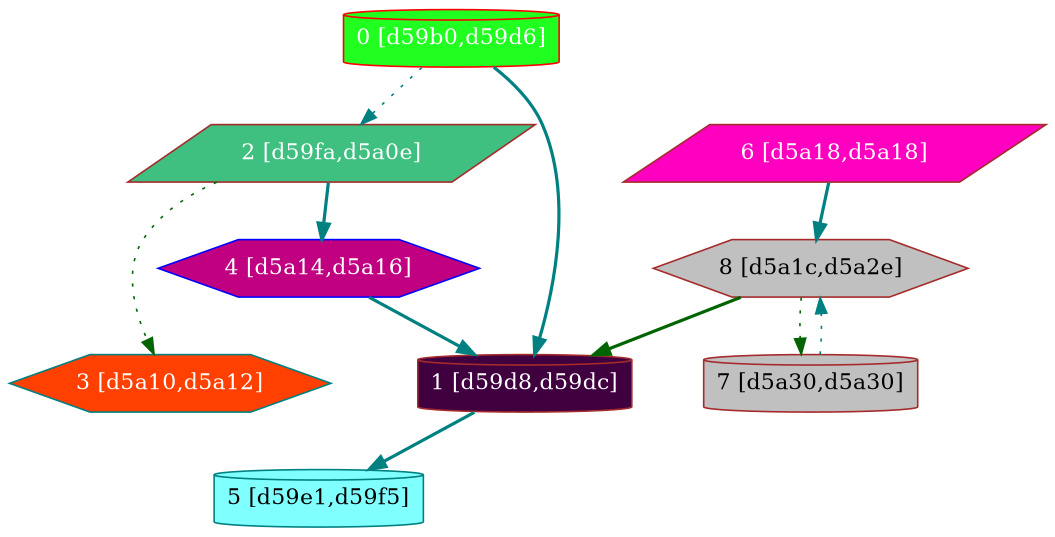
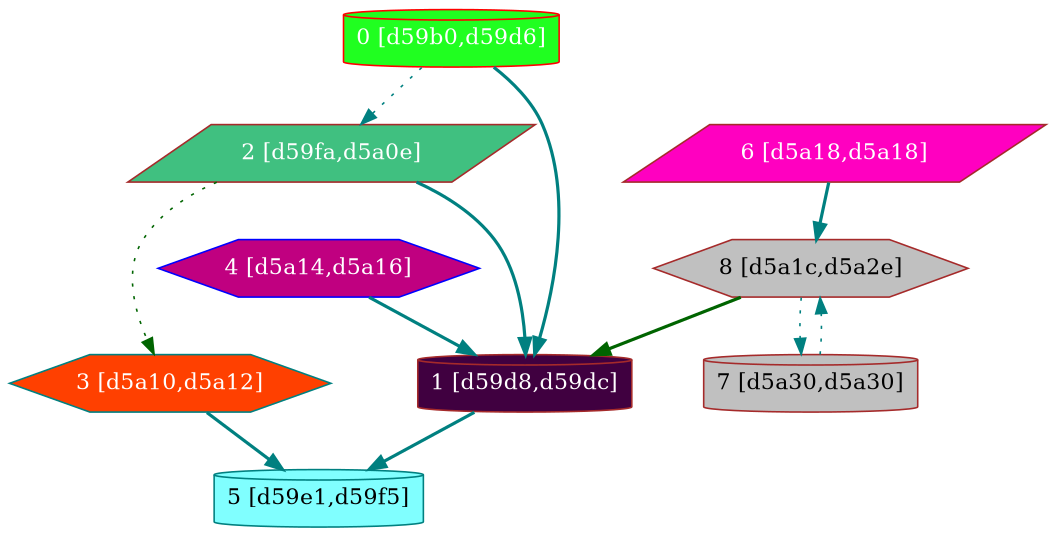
edge "2 [d59fa,d5a0e]" -> "4 [d5a14,d5a16]": now "2 [d59fa,d5a0e]" -> "1 [d59d8,d59dc]"
edge "8 [d5a1c,d5a2e]" -> "7 [d5a30,d5a30]": color darkgreen -> teal
edge "3 [d5a10,d5a12]" -> "5 [d59e1,d59f5]": added
